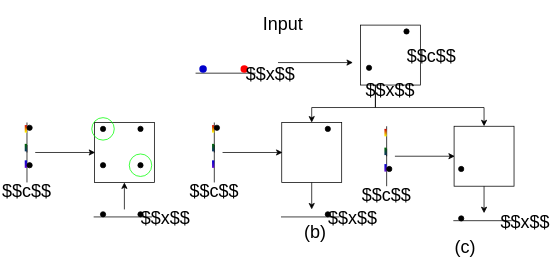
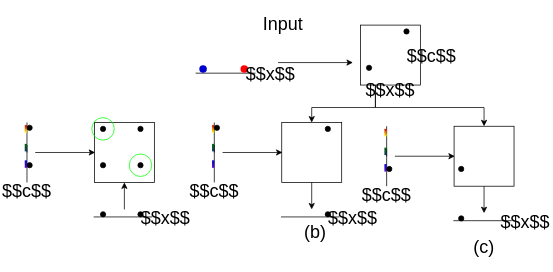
node "(c)": moved (465, 247) -> (484, 247)
